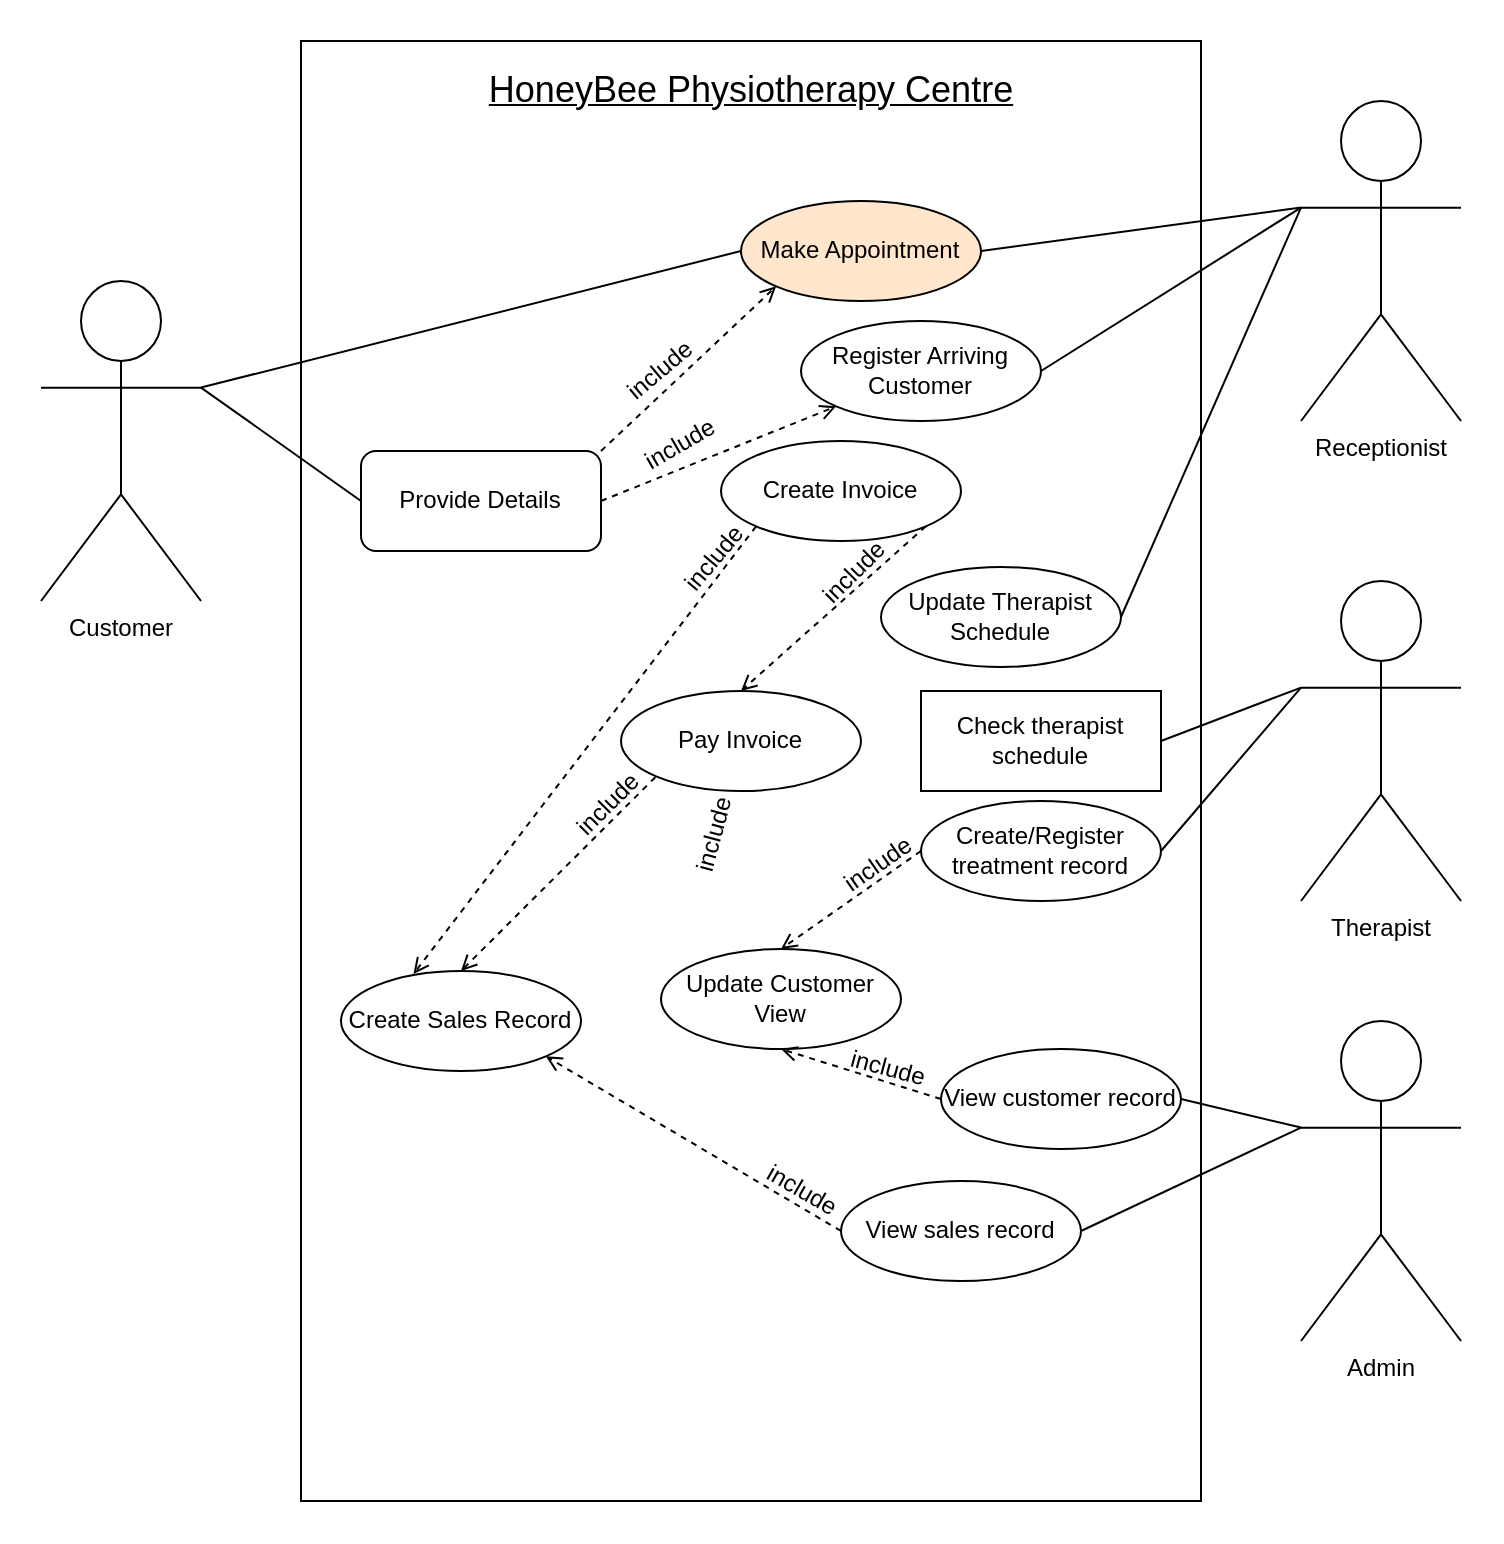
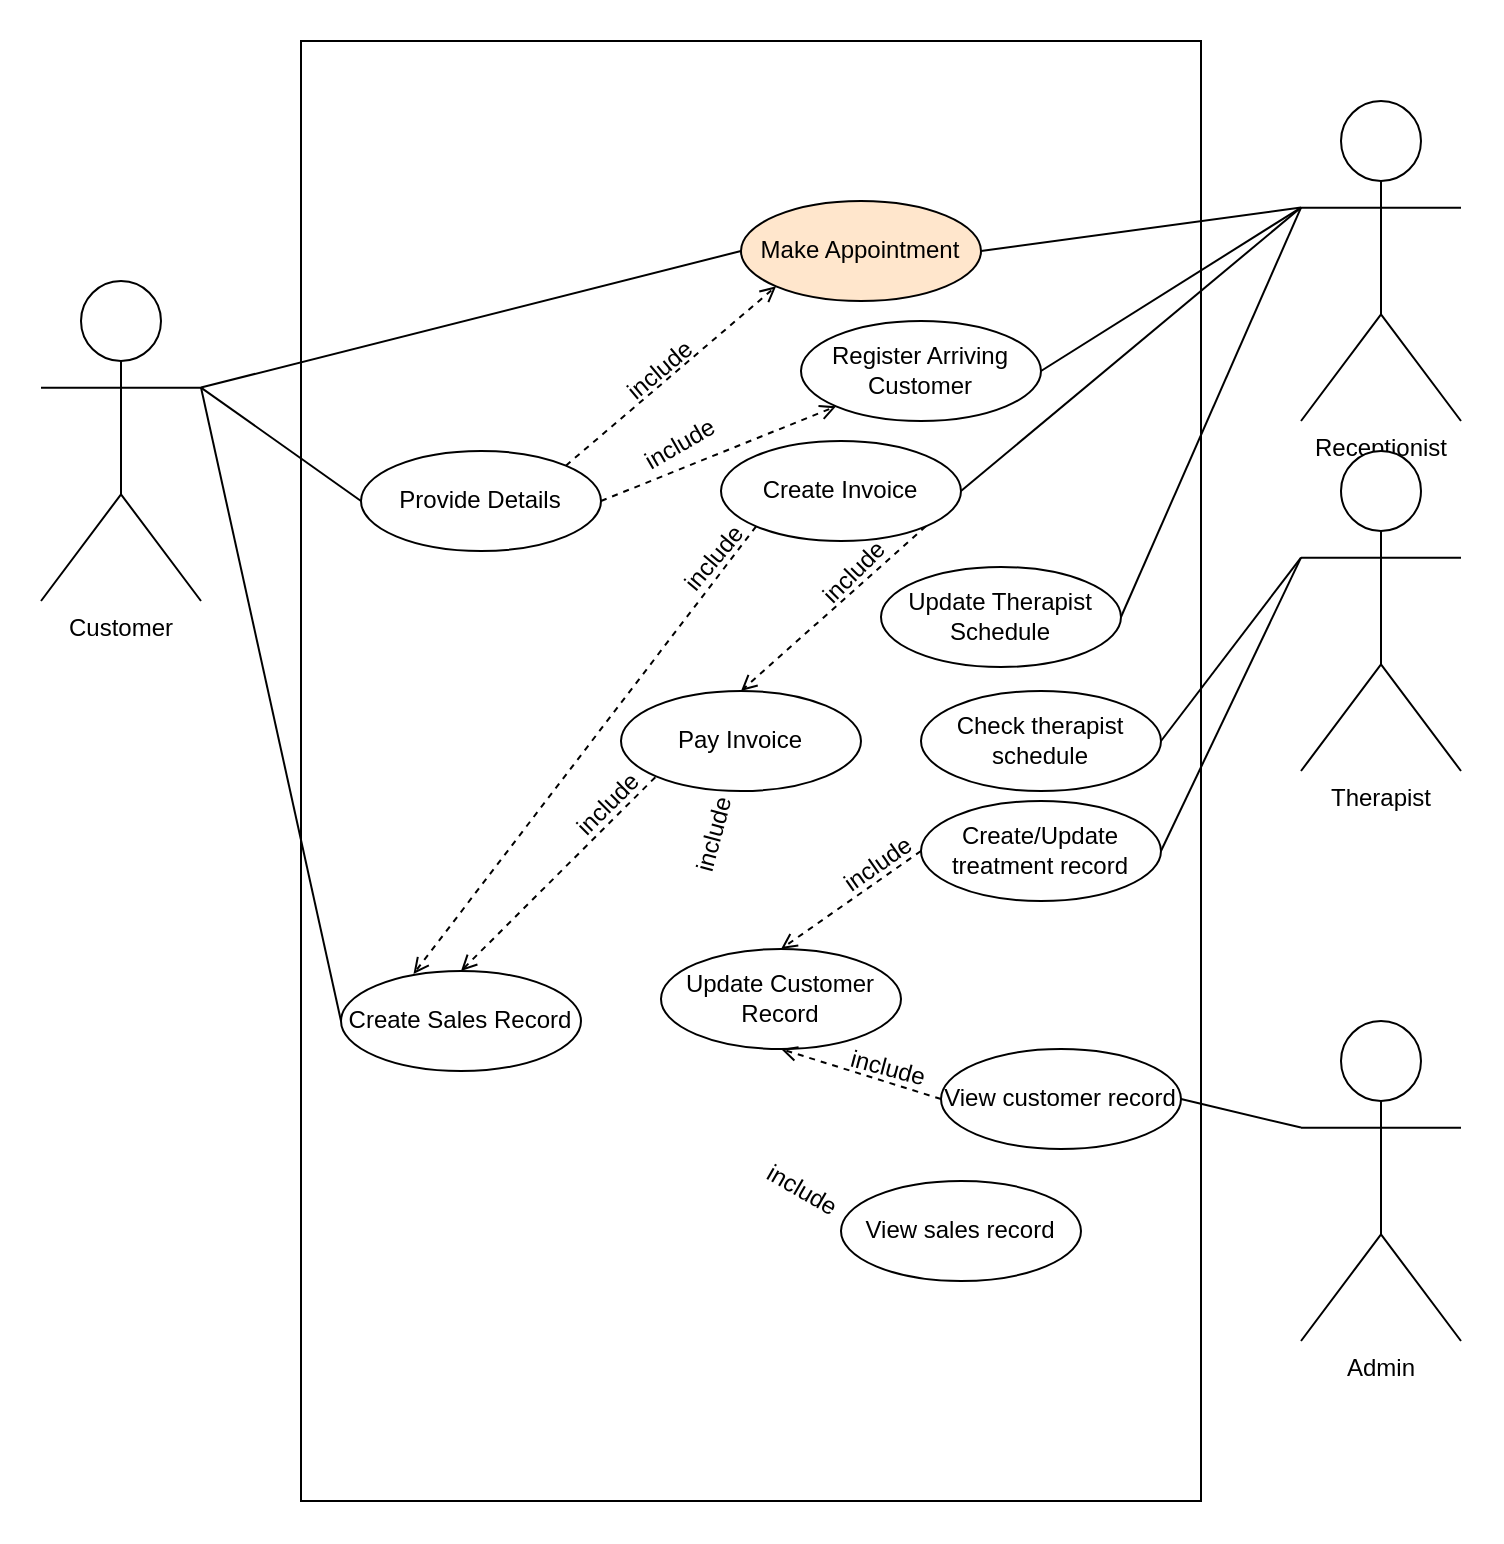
node "HoneyBee Physiotherapy Centre": removed
edge "Receptionist" -- "Create Invoice": added
node "Provide Details": shape rounded rectangle -> ellipse
edge "Customer" -- "Create Sales Record": added
node "Check therapist schedule": shape rectangle -> ellipse
node "Therapist": moved (1381, 741) -> (1381, 611)
node "Create/Register treatment record": label "Create/Register treatment record" -> "Create/Update treatment record"
node "Update Customer View": label "Update Customer View" -> "Update Customer Record"
edge "View sales record" -> "Create Sales Record": removed
edge "Admin" -- "View sales record": removed
